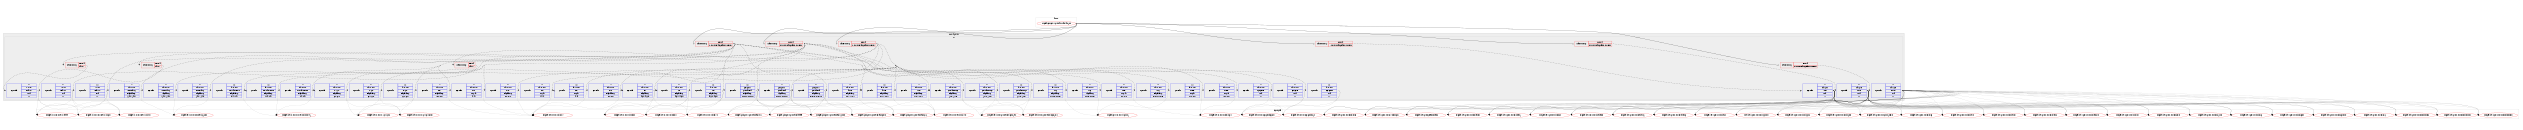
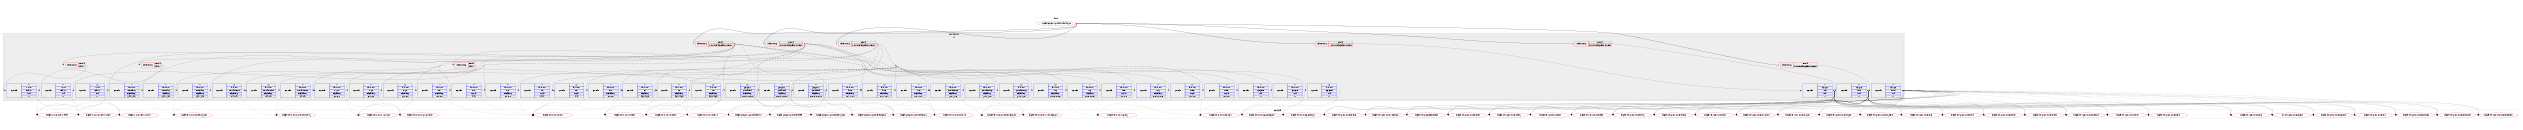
node "portage://dev-python/ansible-compat-24.8.0": label "portage://dev-python/ansible-compat-24.8.0" -> "portage://dev-python/selinux-compat-24.8.0"
node "portage://admin-python/jinja-3.1.4": label "portage://admin-python/jinja-3.1.4" -> "portage://dev-python/jinja-3.1.4"
node "none://dev-lang/python-3.10.14_p1-r1": label "none://dev-lang/python-3.10.14_p1-r1" -> "portage://dev-lang/python-3.10.14_p1-r1"
node "portage://dev-lang/python-3.10.14_p2": label "portage://dev-lang/python-3.10.14_p2" -> "portage://dev-libs/python-3.10.14_p2"
node "portage://dev-lang/python-3.12.4_p3": removed
node "portage://dev-lang/python-3.12.5_p1": label "portage://dev-lang/python-3.12.5_p1" -> "rich://dev-lang/python-3.12.5_p1"
